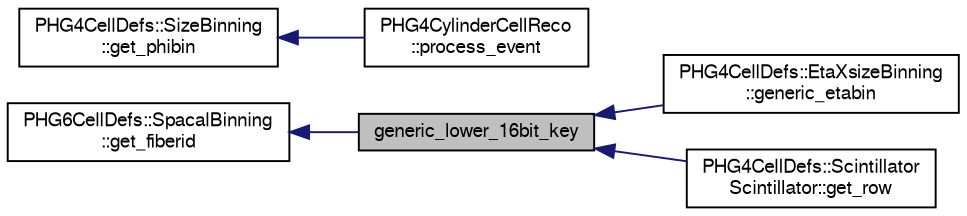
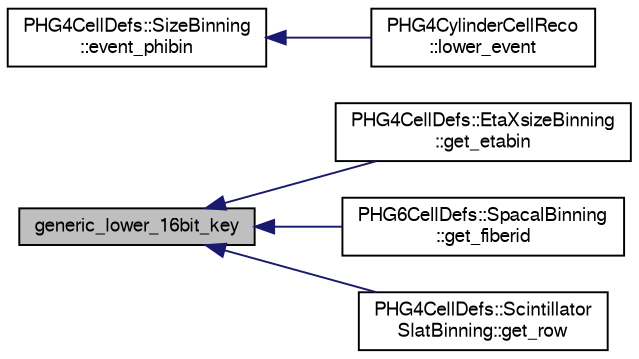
node "PHG4CellDefs::SizeBinning ::get_phibin": label "PHG4CellDefs::SizeBinning ::get_phibin" -> "PHG4CellDefs::SizeBinning ::event_phibin"
node "PHG4CylinderCellReco ::process_event": label "PHG4CylinderCellReco ::process_event" -> "PHG4CylinderCellReco ::lower_event"
node "PHG4CellDefs::EtaXsizeBinning ::generic_etabin": label "PHG4CellDefs::EtaXsizeBinning ::generic_etabin" -> "PHG4CellDefs::EtaXsizeBinning ::get_etabin"
edge "generic_lower_16bit_key" -> "PHG6CellDefs::SpacalBinning ::get_fiberid": reversed
node "PHG4CellDefs::Scintillator Scintillator::get_row": label "PHG4CellDefs::Scintillator Scintillator::get_row" -> "PHG4CellDefs::Scintillator SlatBinning::get_row"
